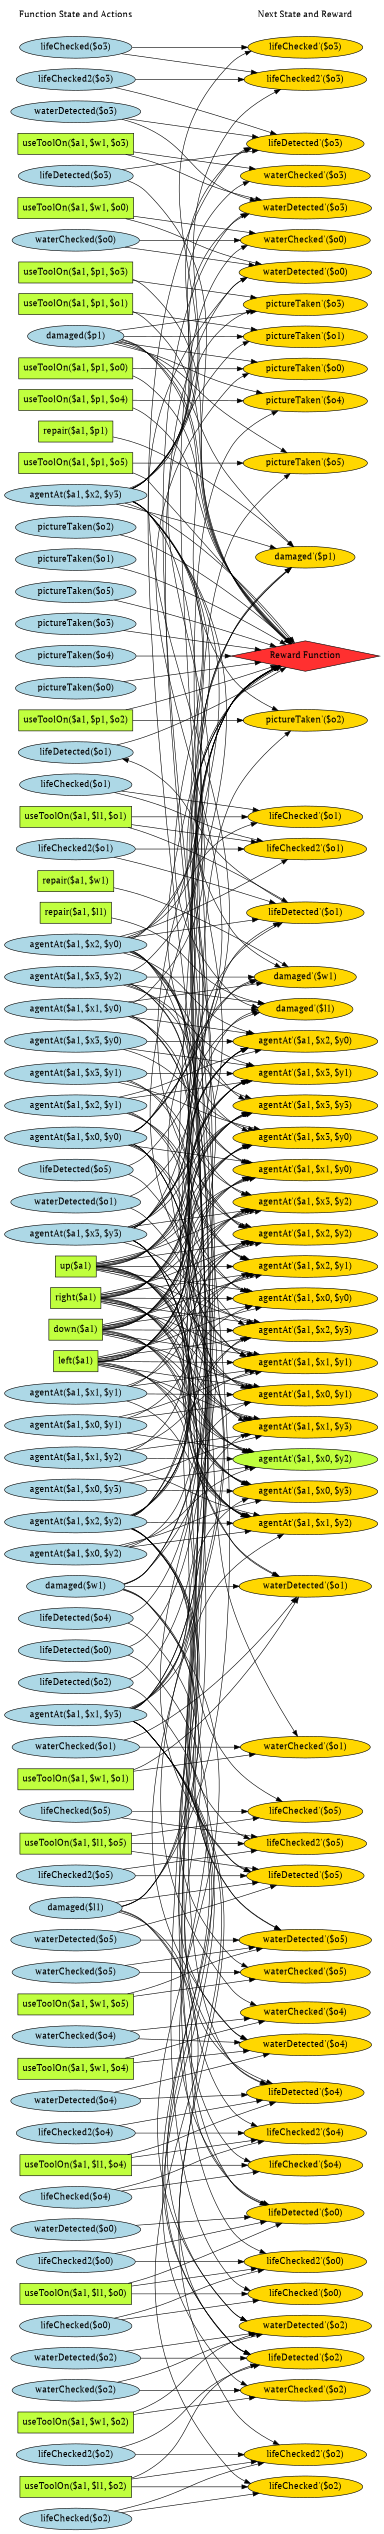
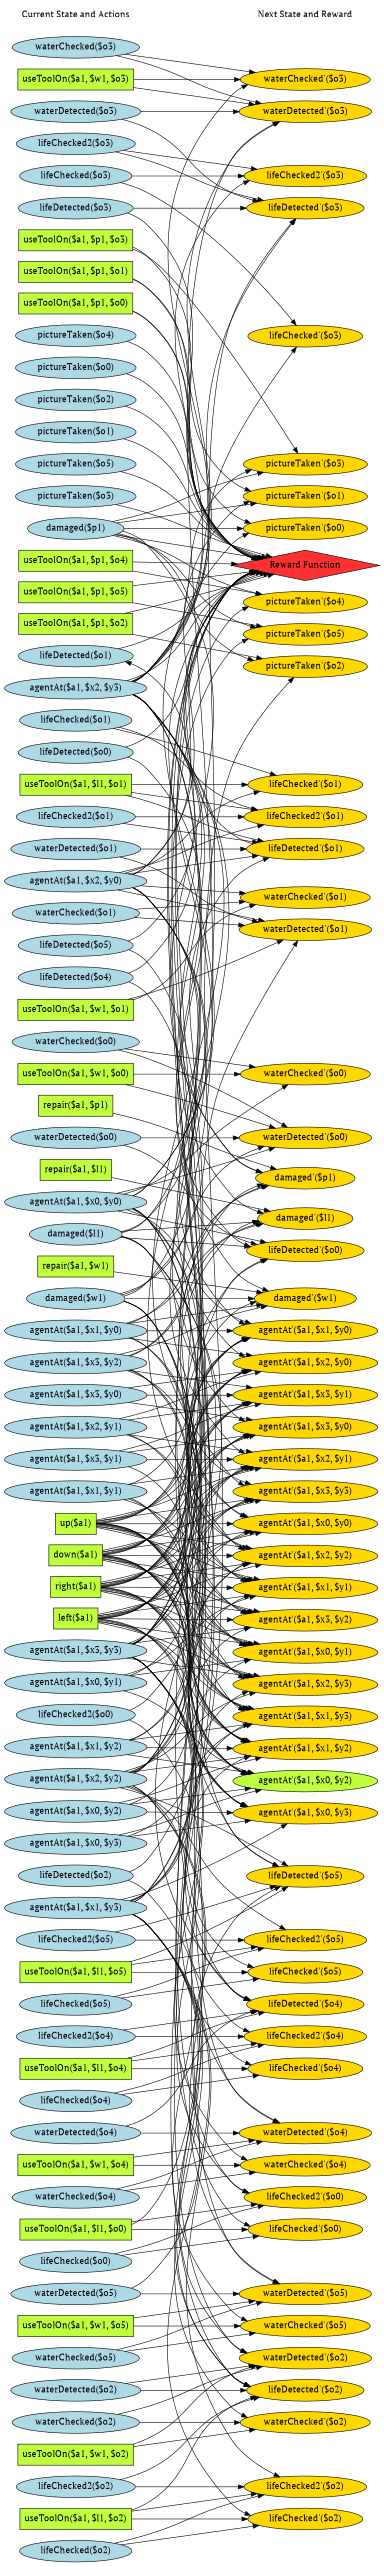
node "Function State and Actions": label "Function State and Actions" -> "Current State and Actions"
node "waterChecked($o3)": added
edge "waterDetected($o0)" -> "waterDetected'($o0)": added
